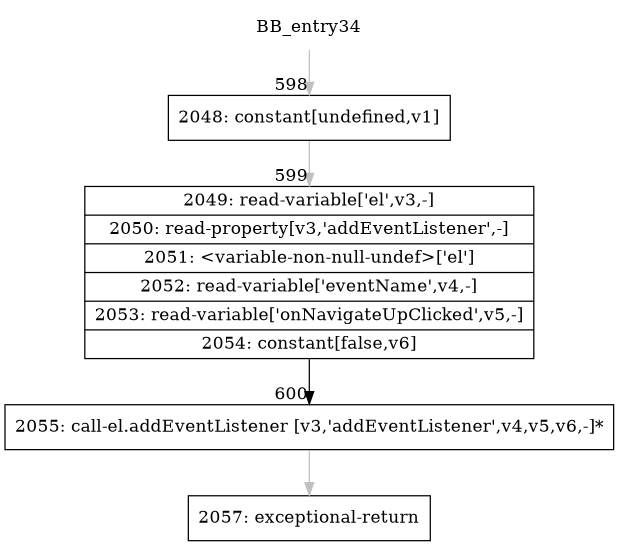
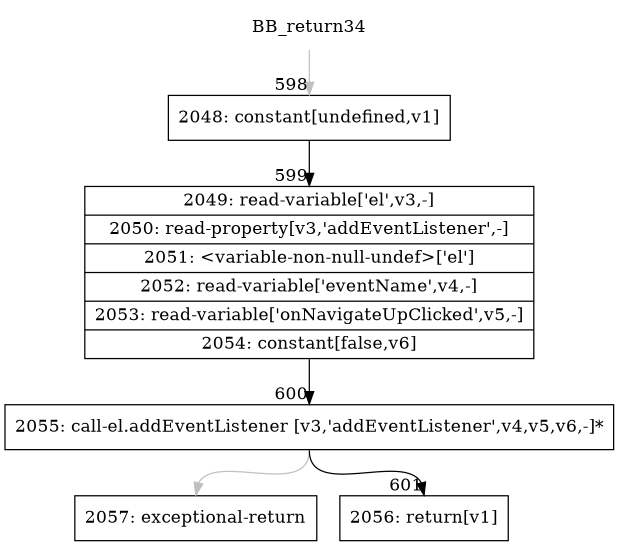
node "BB_entry34": label "BB_entry34" -> "BB_return34"
edge "2048: constant[undefined,v1]" -> "2049: read-variable['el',v3,-]": color gray -> black
node "2056: return[v1]": added
